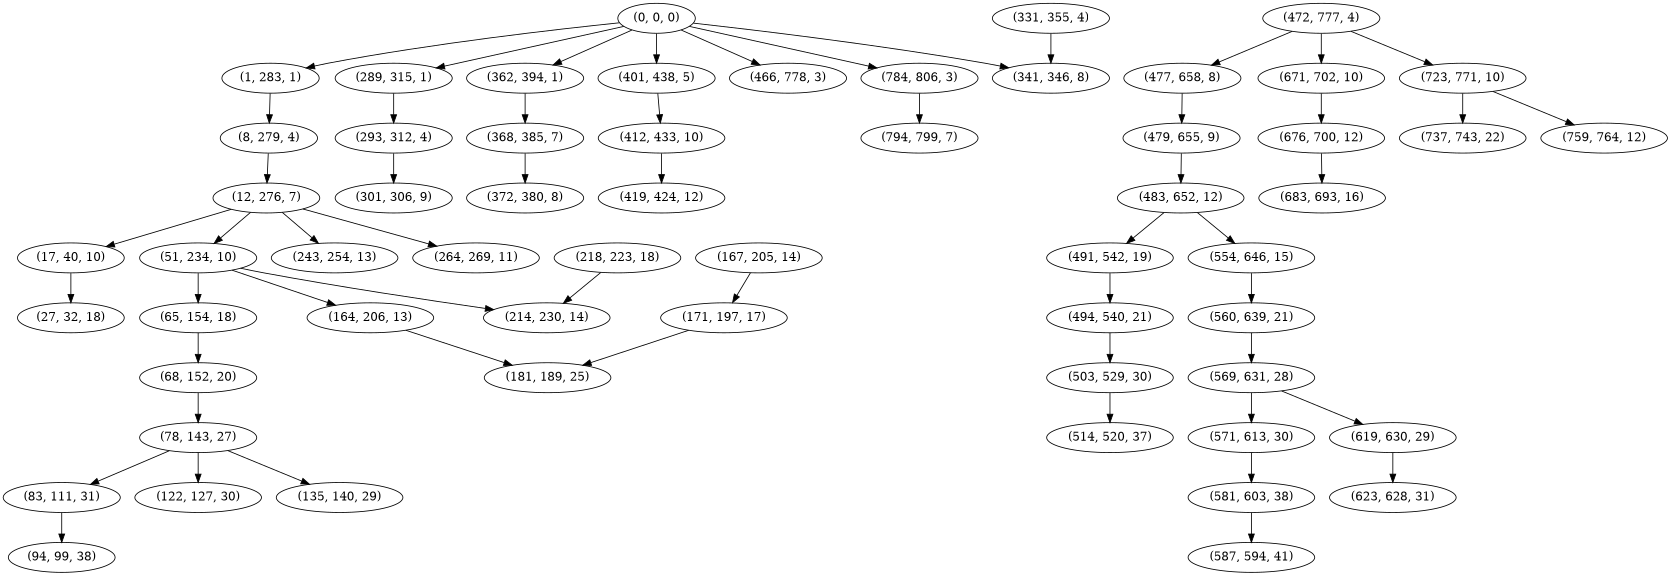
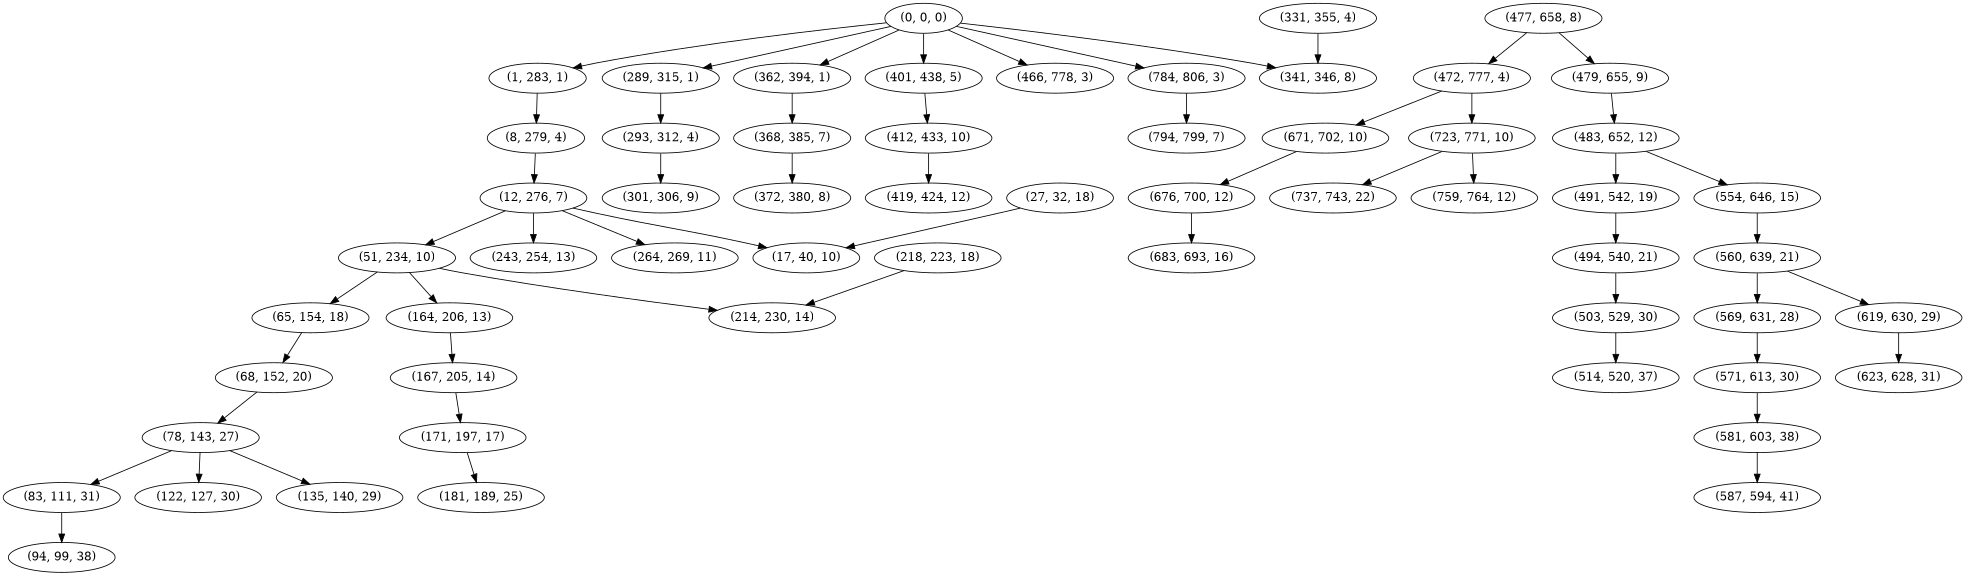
edge "(472, 777, 4)" -> "(477, 658, 8)": reversed
edge "(17, 40, 10)" -> "(27, 32, 18)": reversed
edge "(164, 206, 13)" -> "(181, 189, 25)": now "(164, 206, 13)" -> "(167, 205, 14)"
edge "(569, 631, 28)" -> "(619, 630, 29)": now "(560, 639, 21)" -> "(619, 630, 29)"
